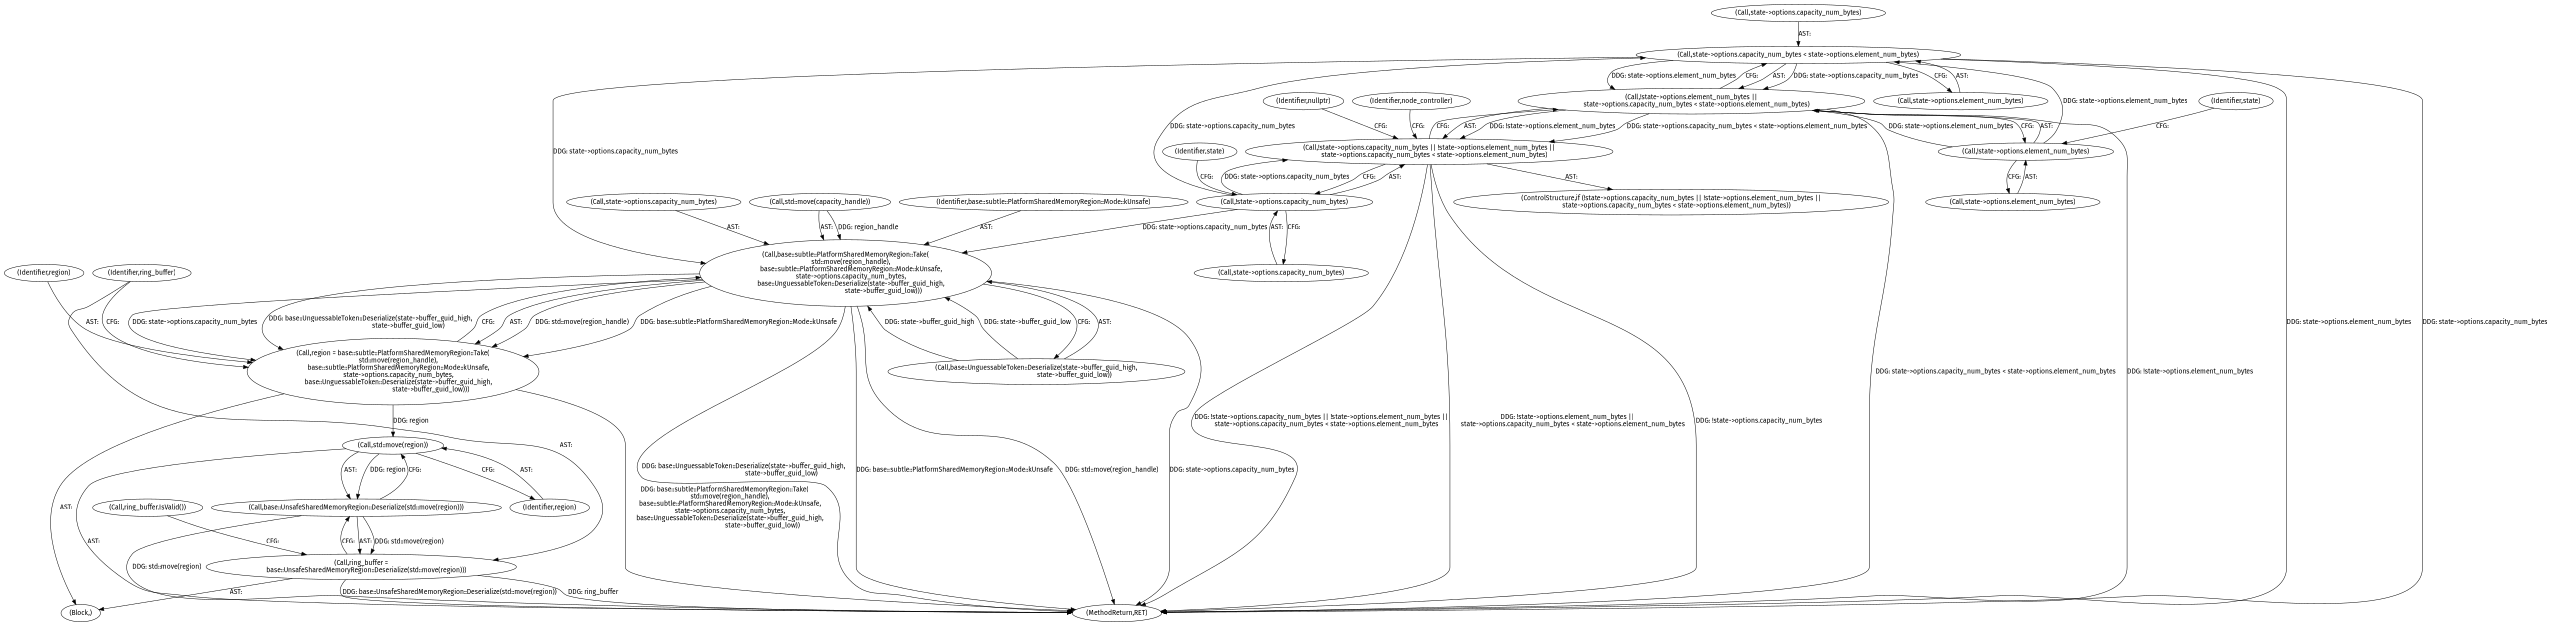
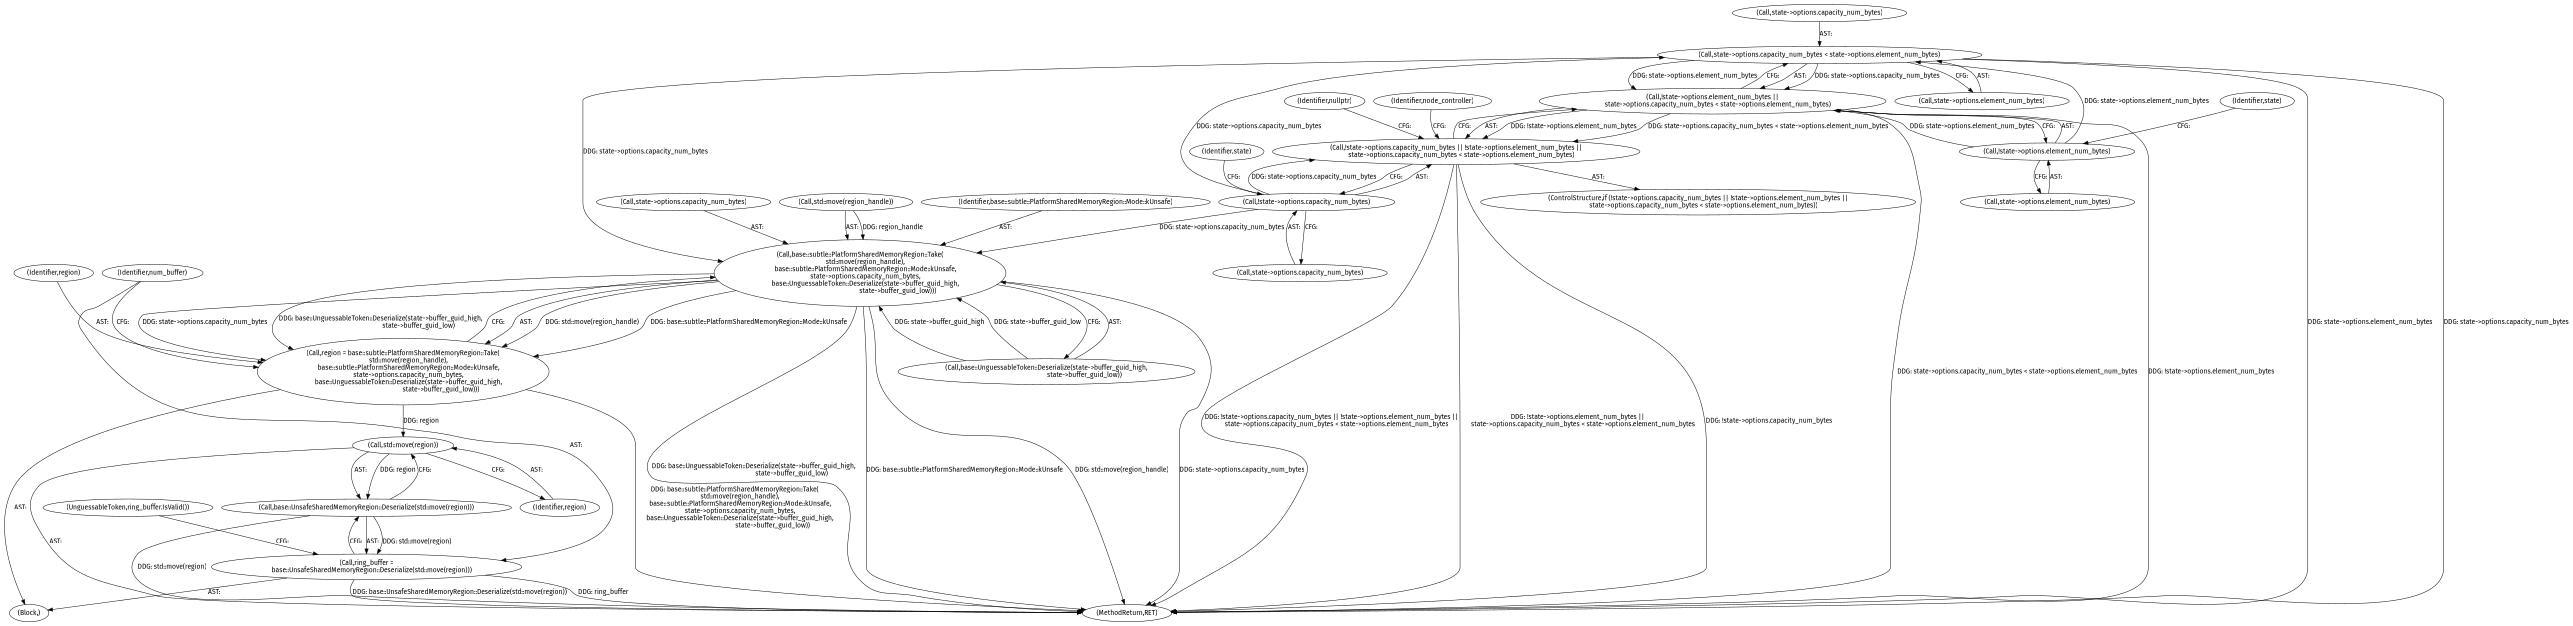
node "(Call,std::move(capacity_handle))": label "(Call,std::move(capacity_handle))" -> "(Call,std::move(region_handle))"
node "(Identifier,ring_buffer)": label "(Identifier,ring_buffer)" -> "(Identifier,num_buffer)"
node "(Call,ring_buffer.IsValid())": label "(Call,ring_buffer.IsValid())" -> "(UnguessableToken,ring_buffer.IsValid())"
